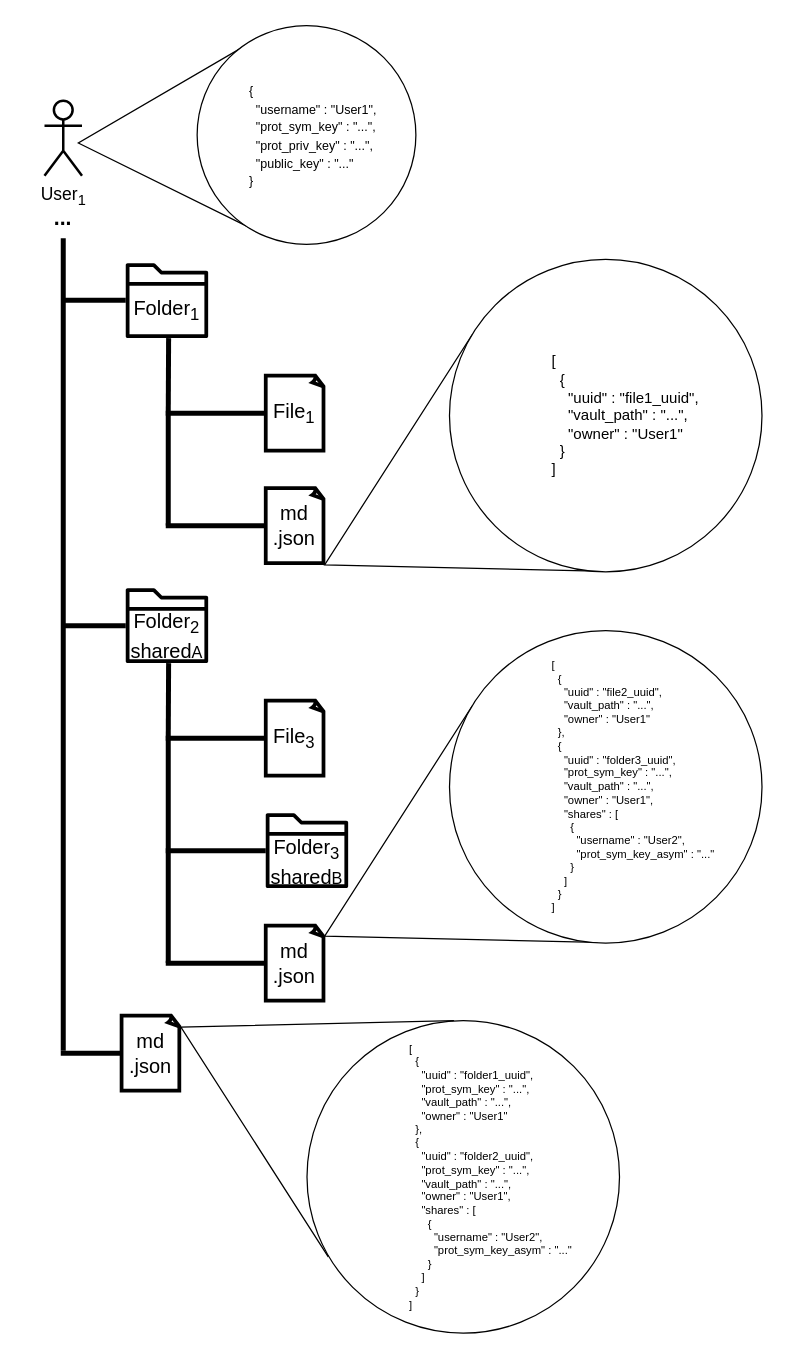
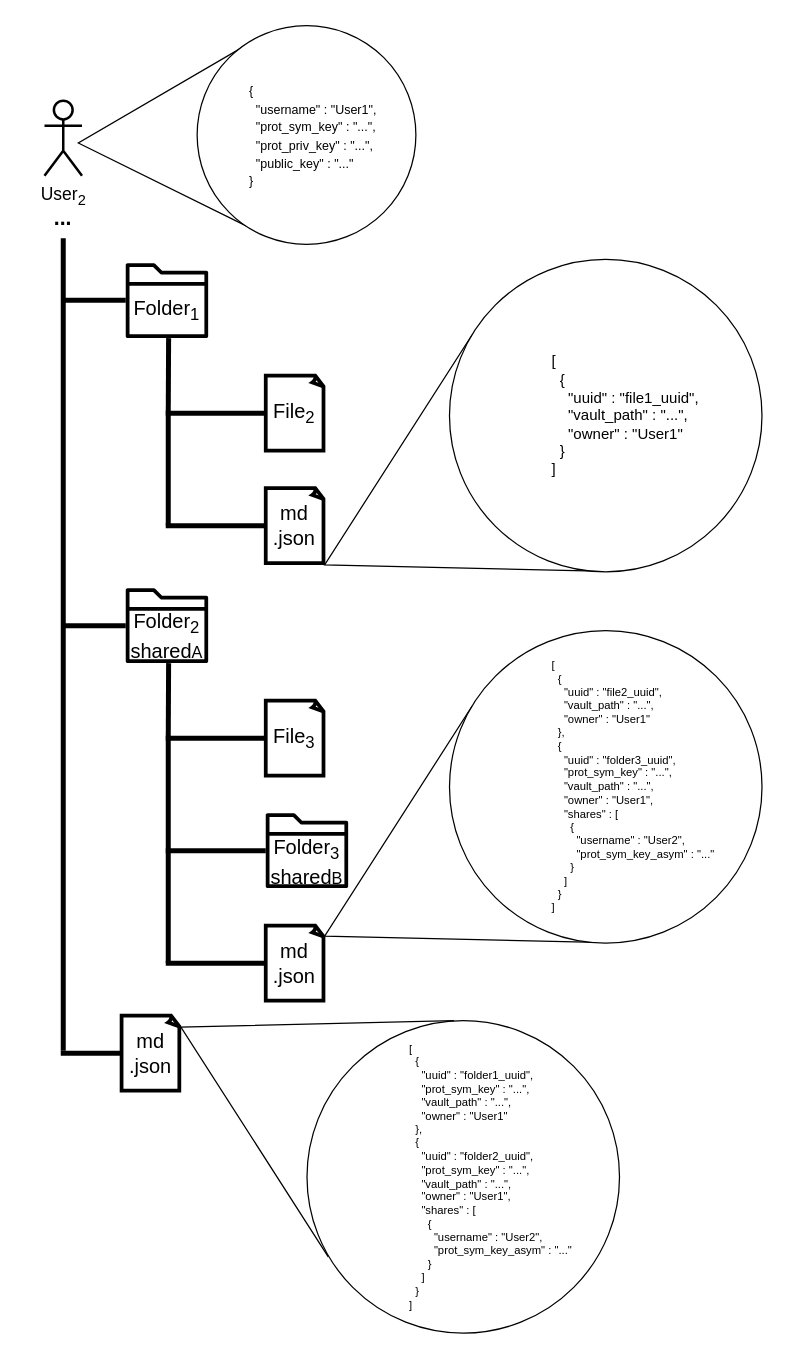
node "User1": label "User1" -> "User2"
node "File1": label "File1" -> "File2"
